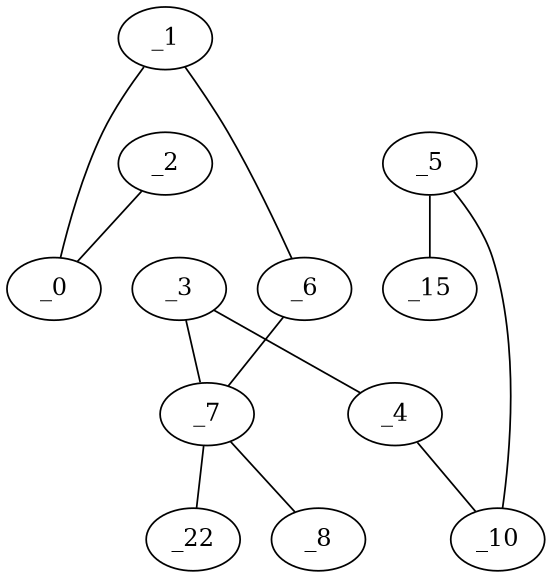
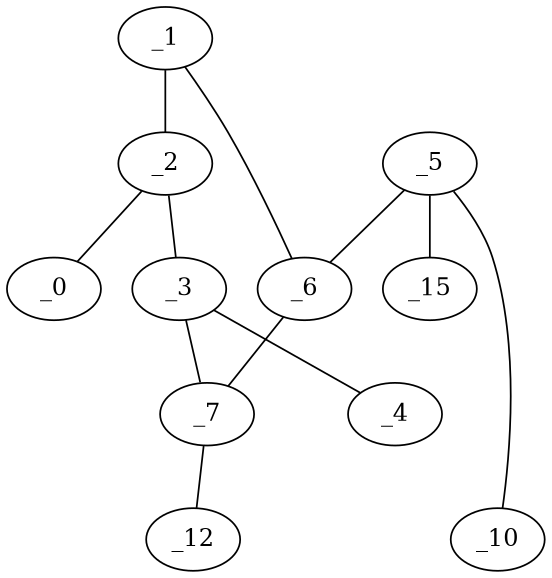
edge "_1" -- "_0": now "_1" -- "_2"
edge "_2" -- "_3": added
edge "_5" -- "_6": added
edge "_4" -- "_10": removed
node "_22": label "_22" -> "_12"
node "_8": removed
